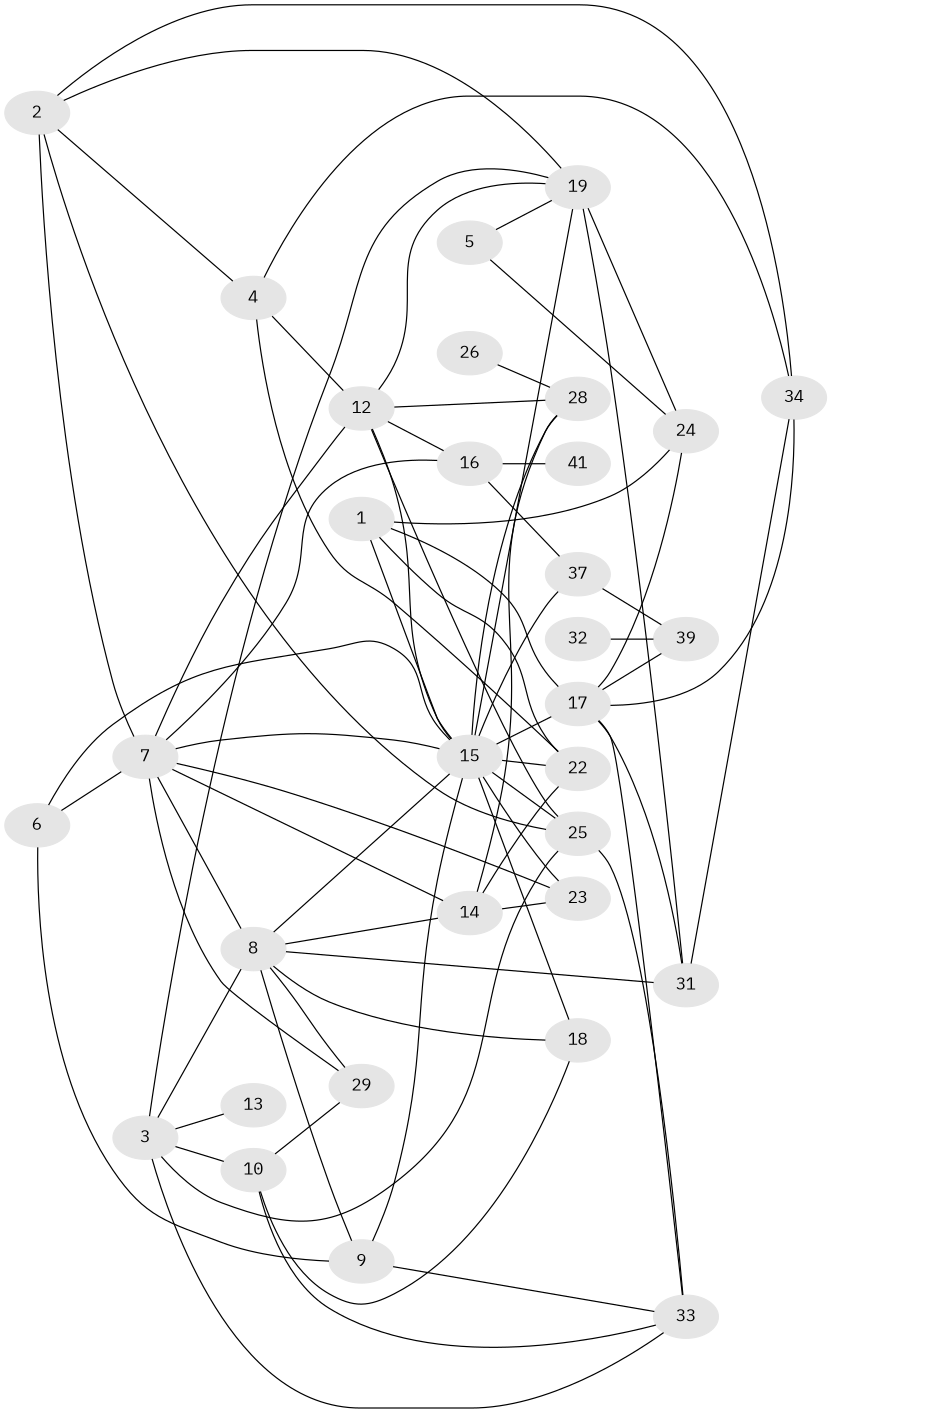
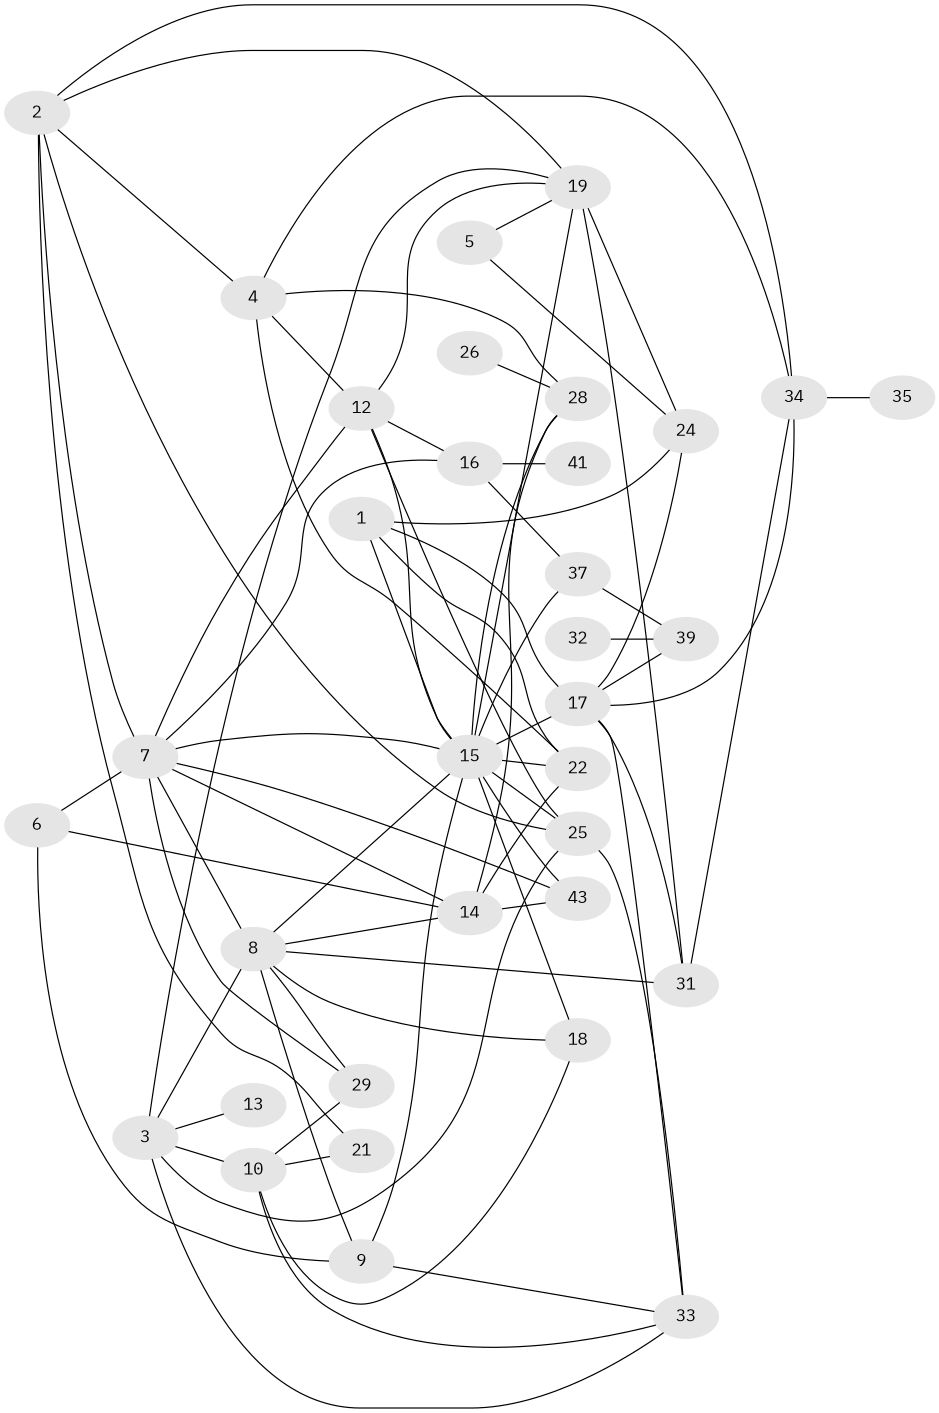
node "35": added
edge "28" -- "12": now "28" -- "4"
edge "15" -- "6": now "14" -- "6"
node "23": label "23" -> "43"
node "21": added
